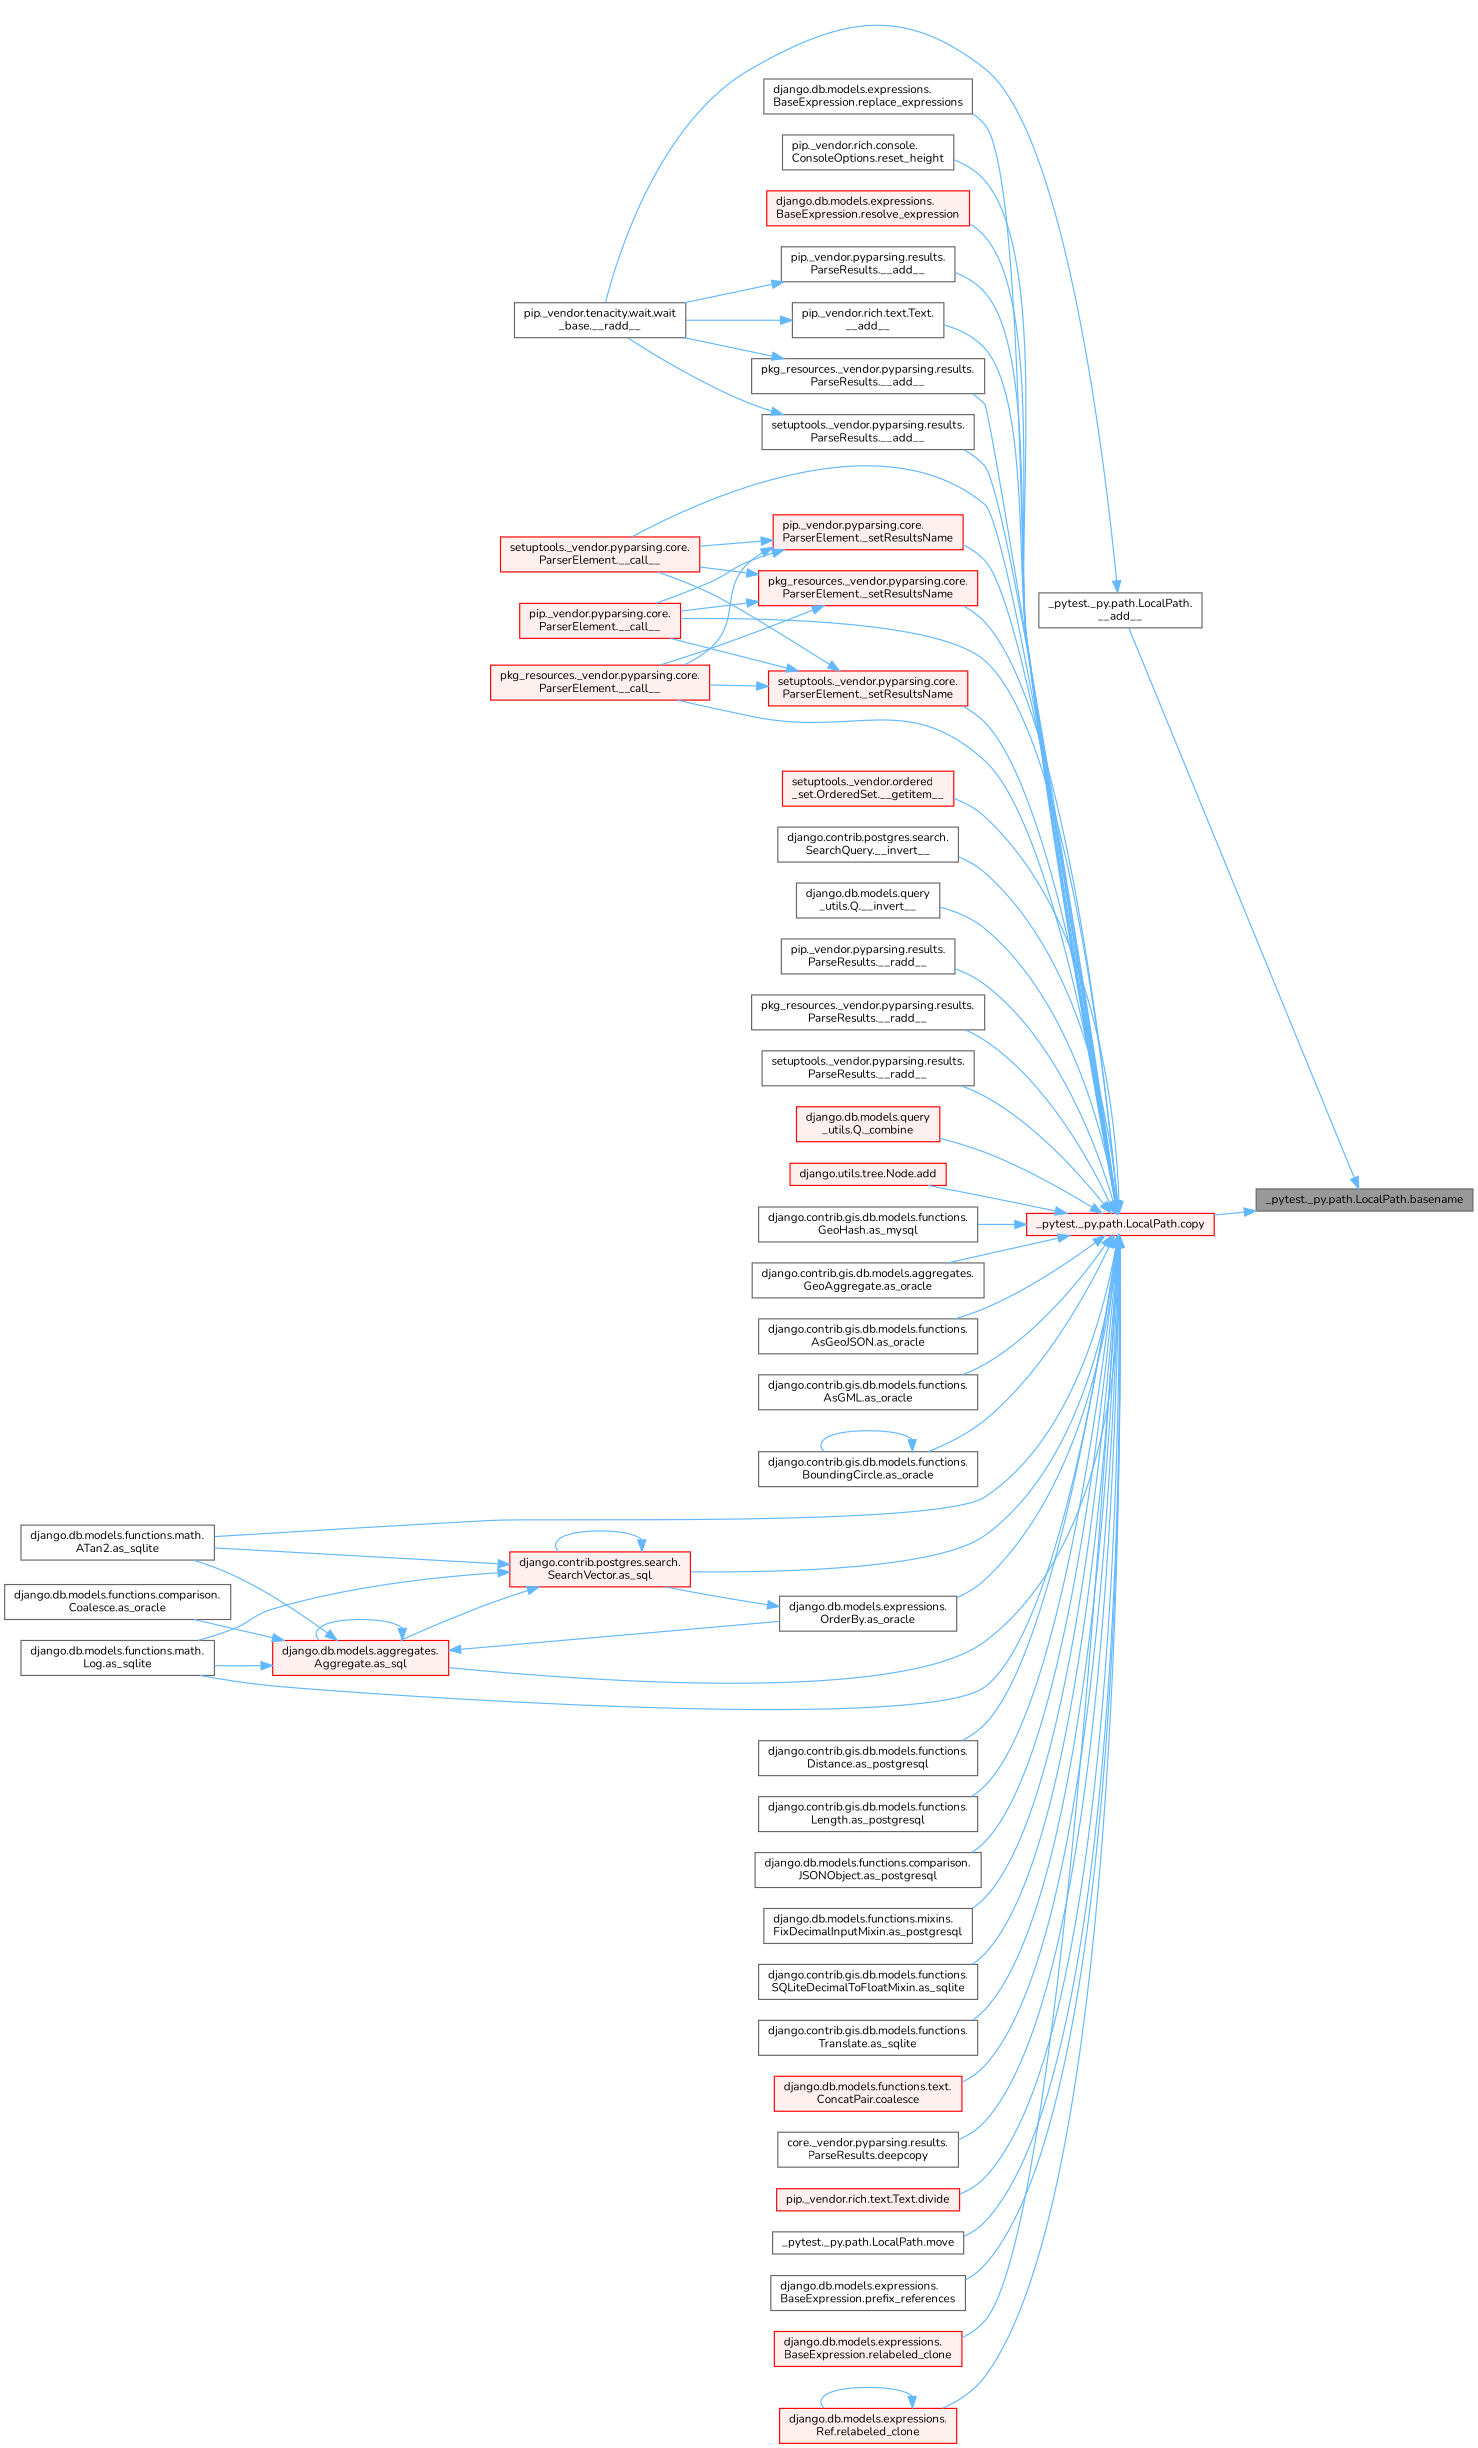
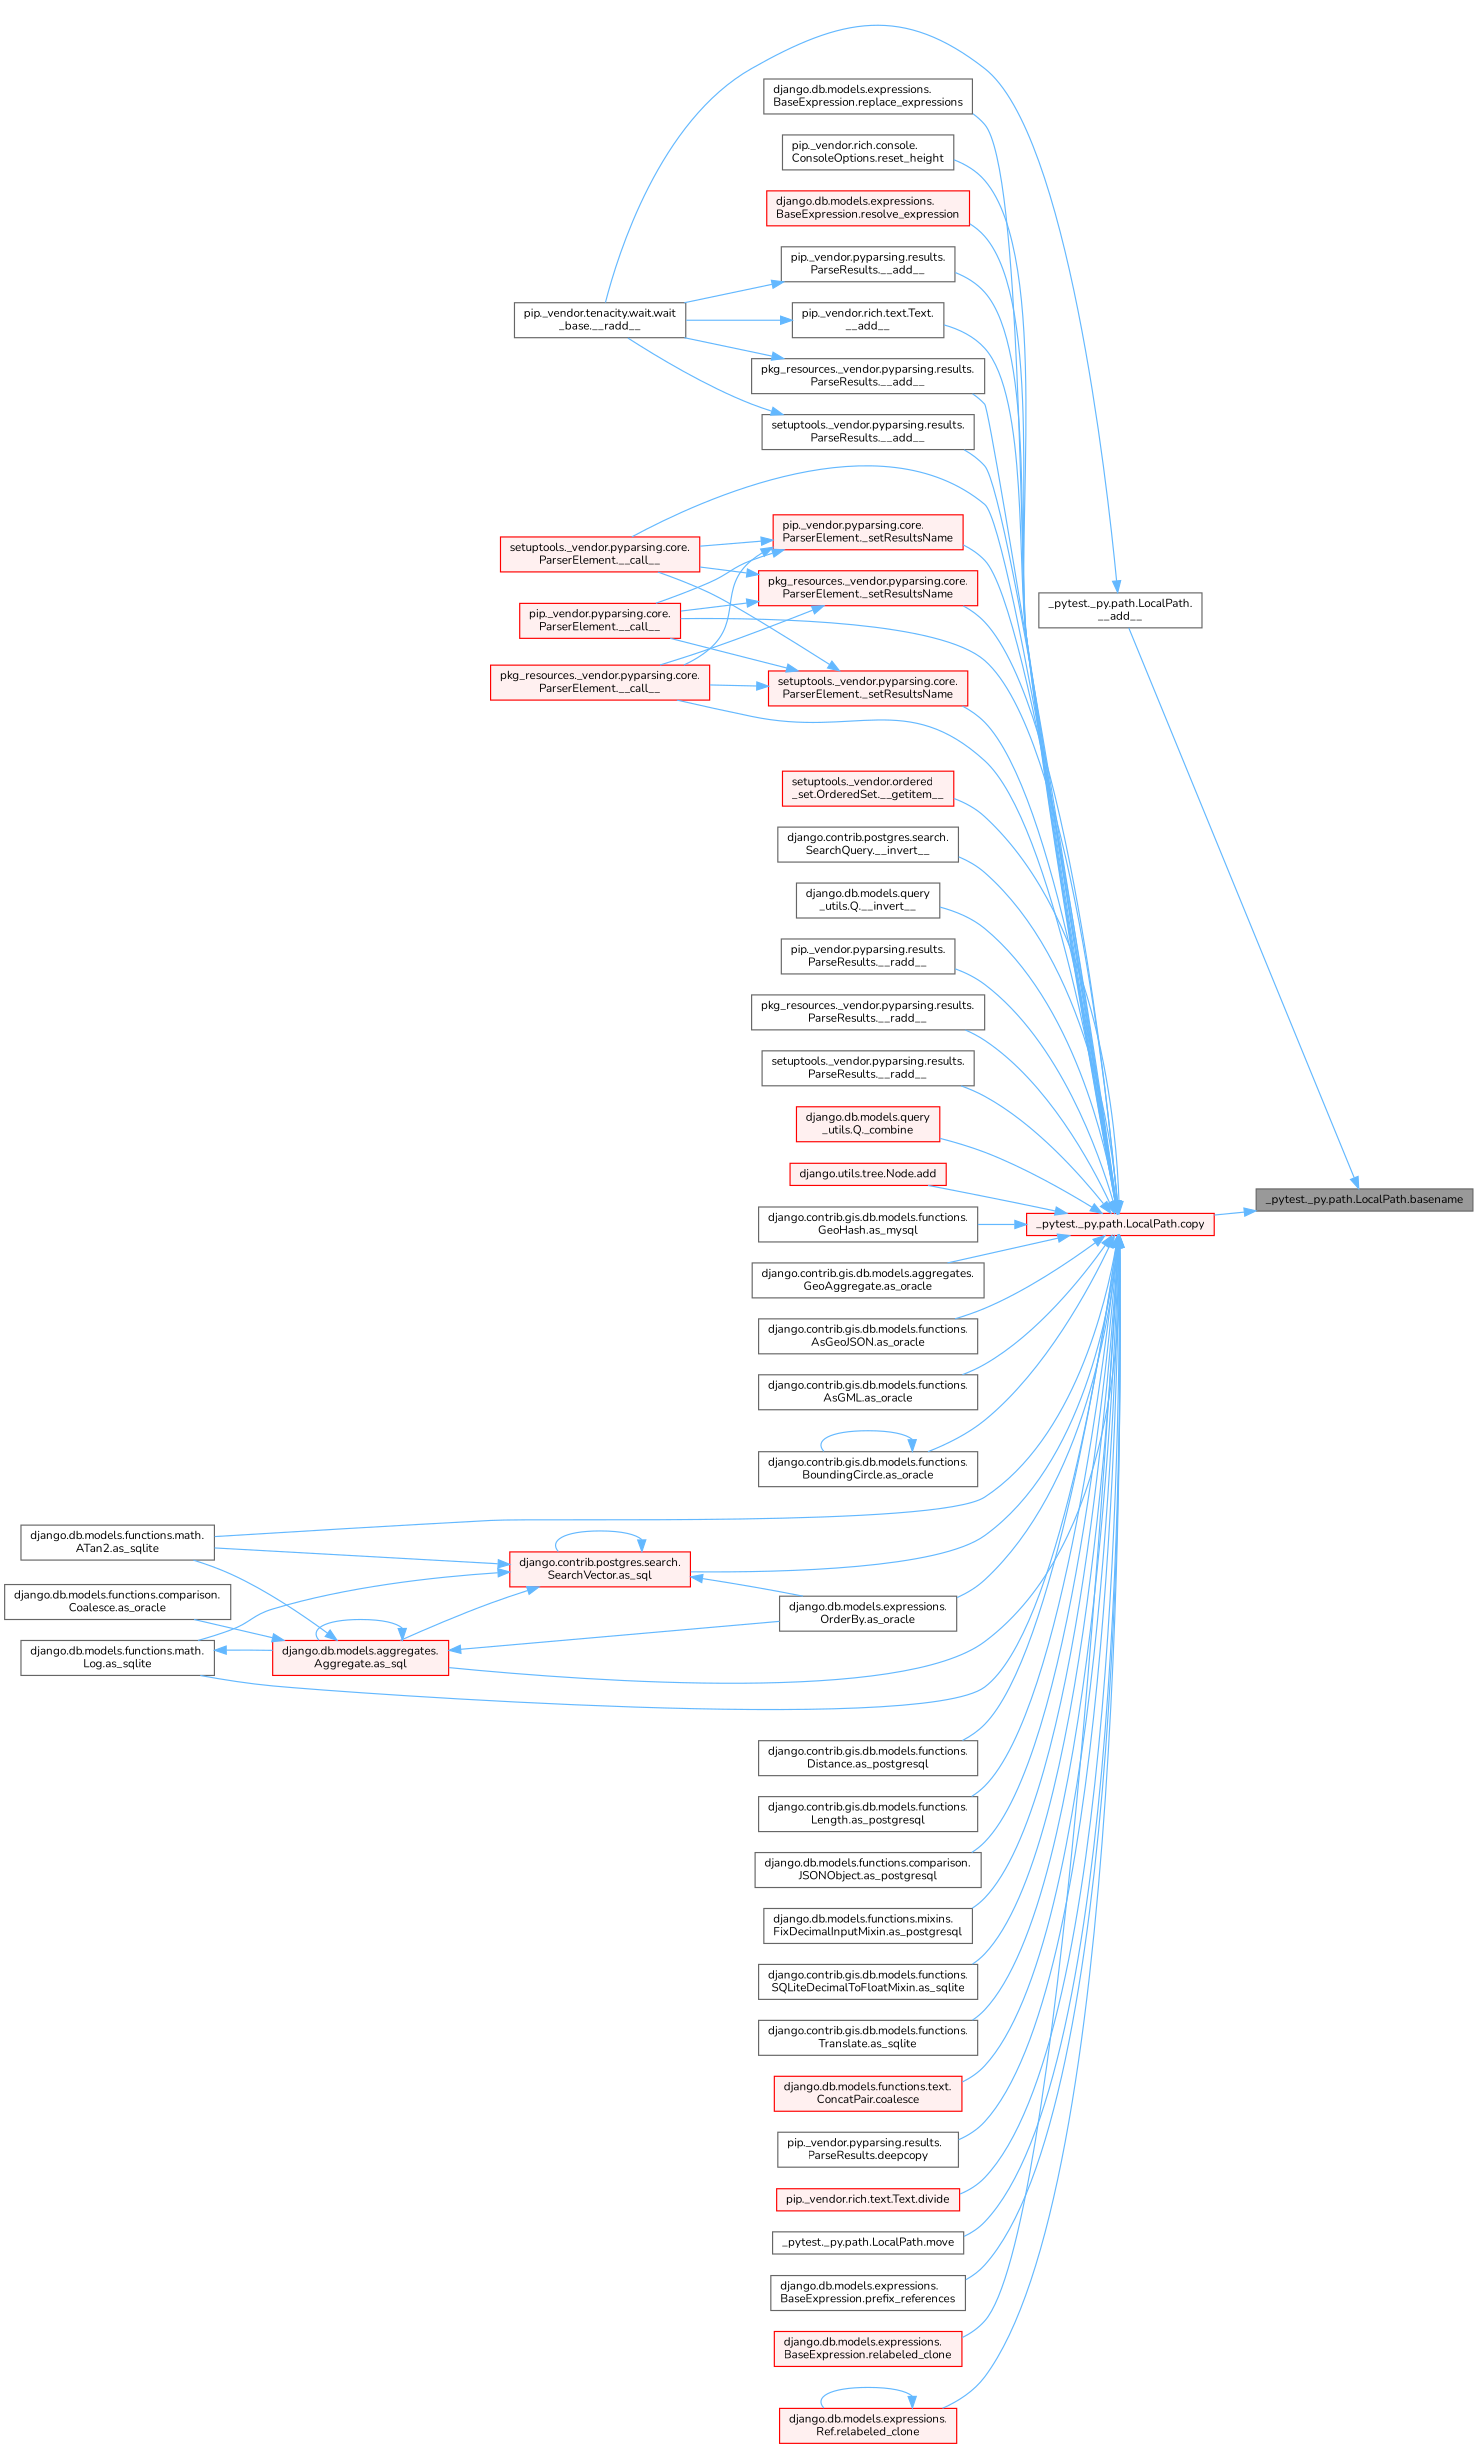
edge "django.contrib.postgres.search. SearchVector.as_sql" -> "django.db.models.expressions. OrderBy.as_oracle": reversed
edge "django.db.models.functions.math. Log.as_sqlite" -> "django.db.models.aggregates. Aggregate.as_sql": reversed
node "core._vendor.pyparsing.results. ParseResults.deepcopy": label "core._vendor.pyparsing.results. ParseResults.deepcopy" -> "pip._vendor.pyparsing.results. ParseResults.deepcopy"
